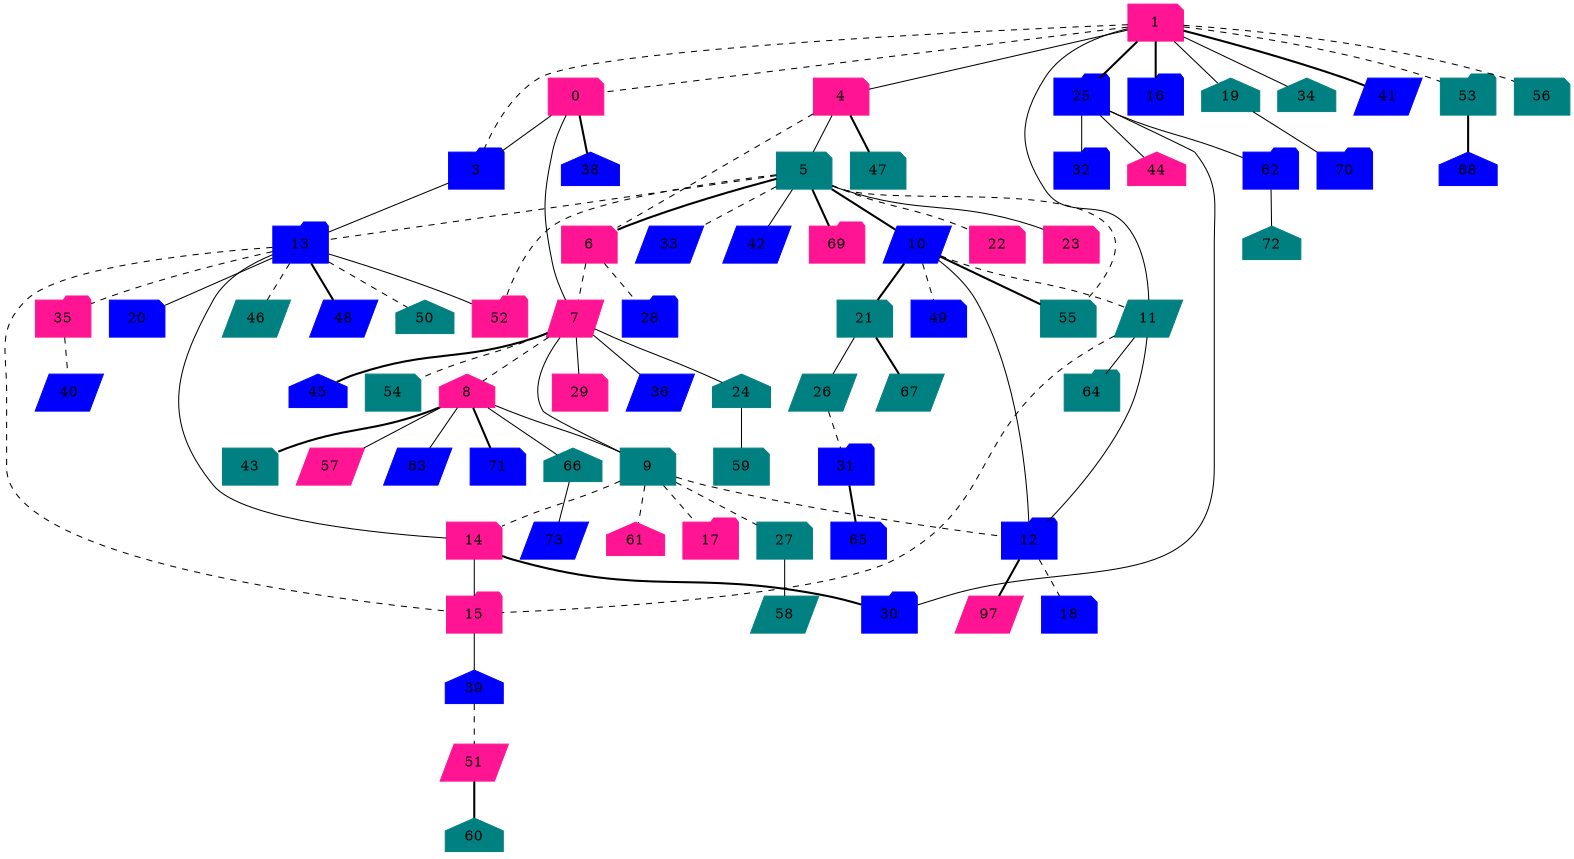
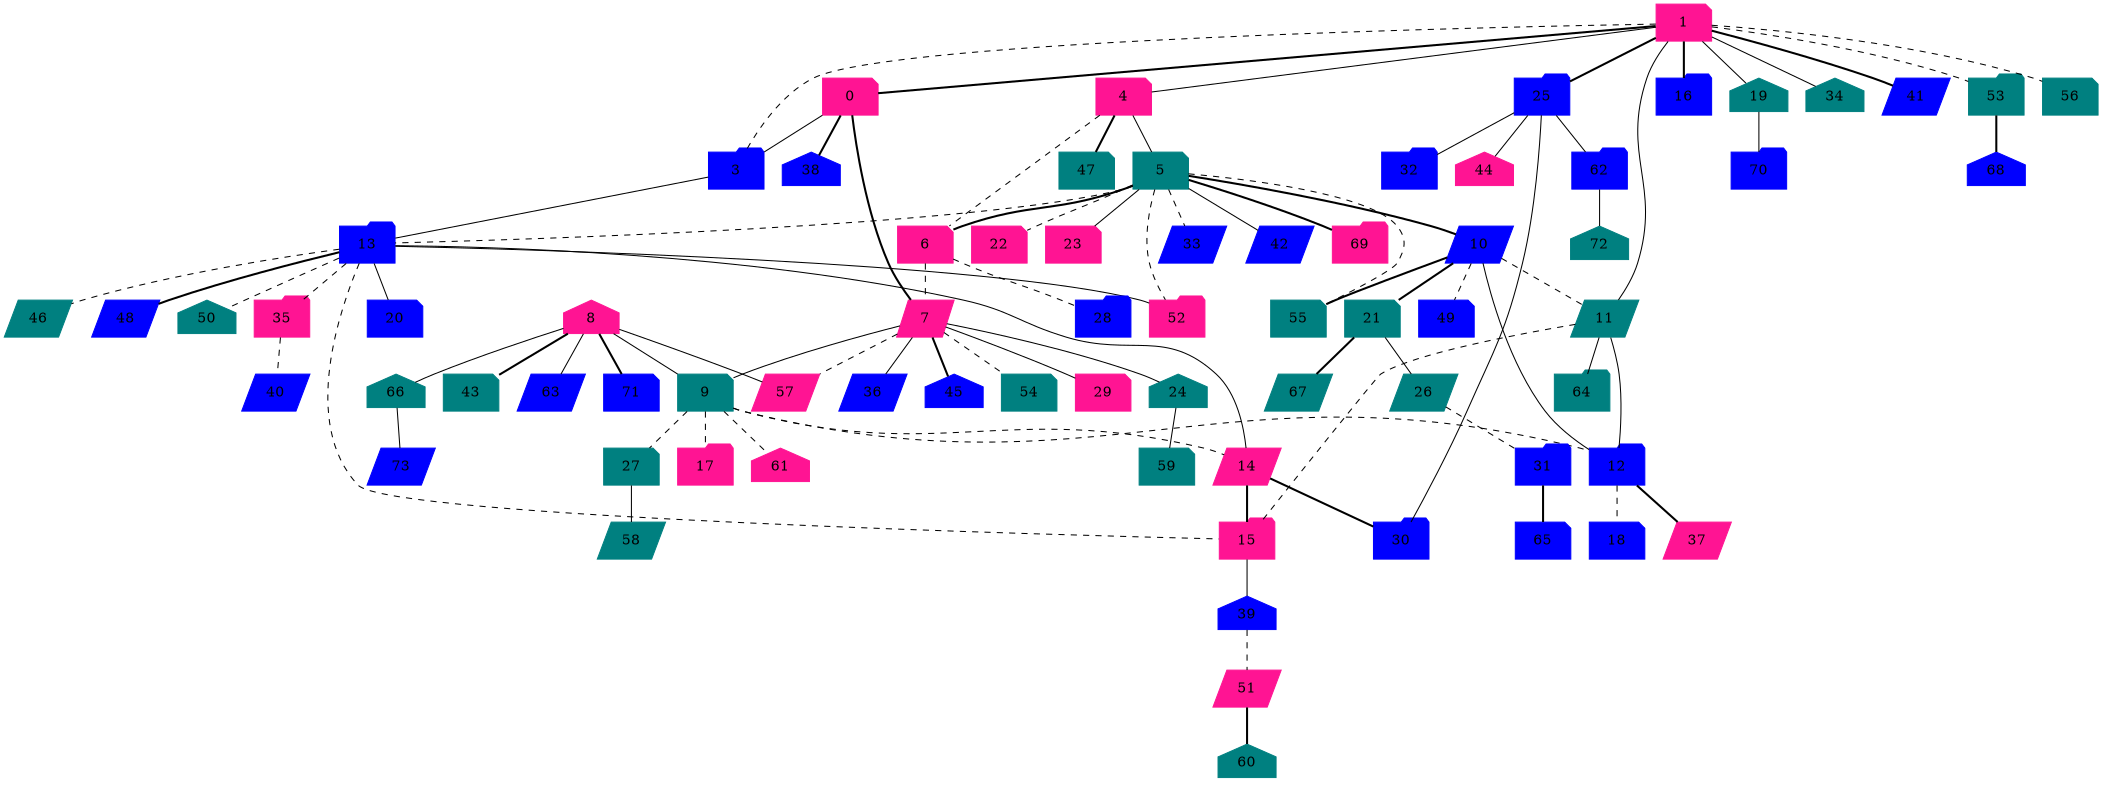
edge "1" -- "0": style dashed -> bold
edge "0" -- "7": style solid -> bold
edge "7" -- "8": now "7" -- "57"
node "14": shape note -> parallelogram
edge "14" -- "15": style solid -> bold
node "97": label "97" -> "37"
